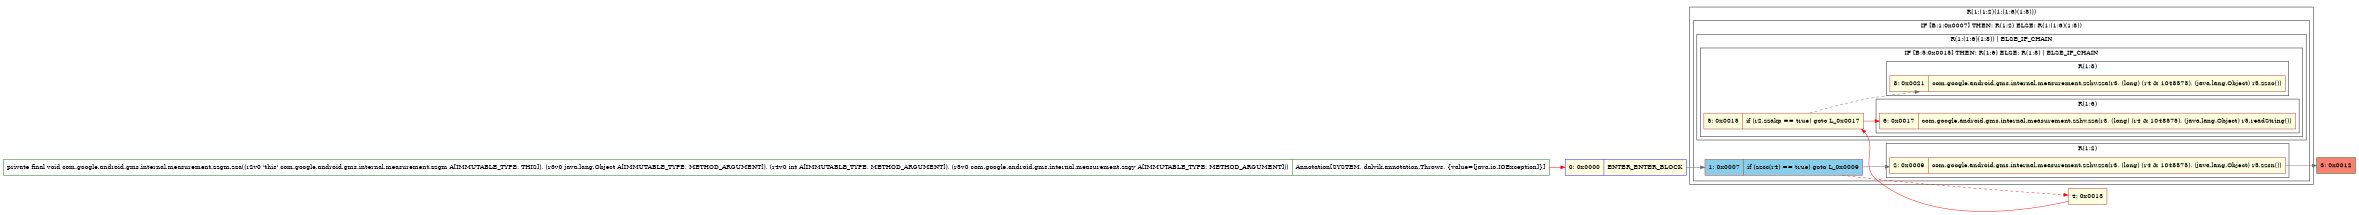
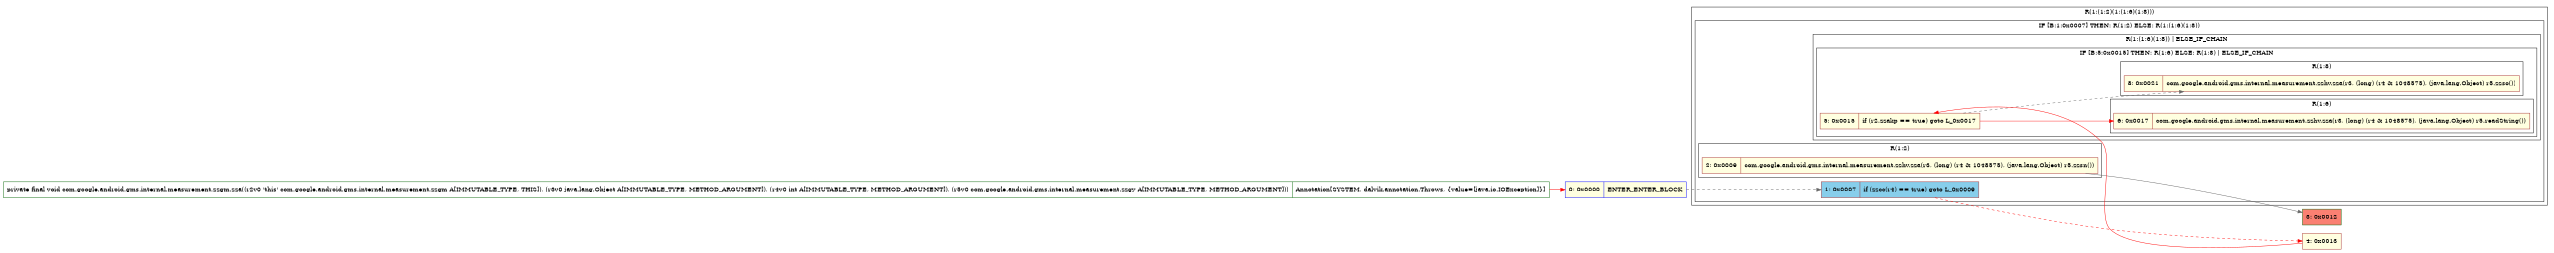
edge "0: 0x0000" -> "1: 0x0007": style solid -> dashed
edge "1: 0x0007" -> "2: 0x0009": removed
